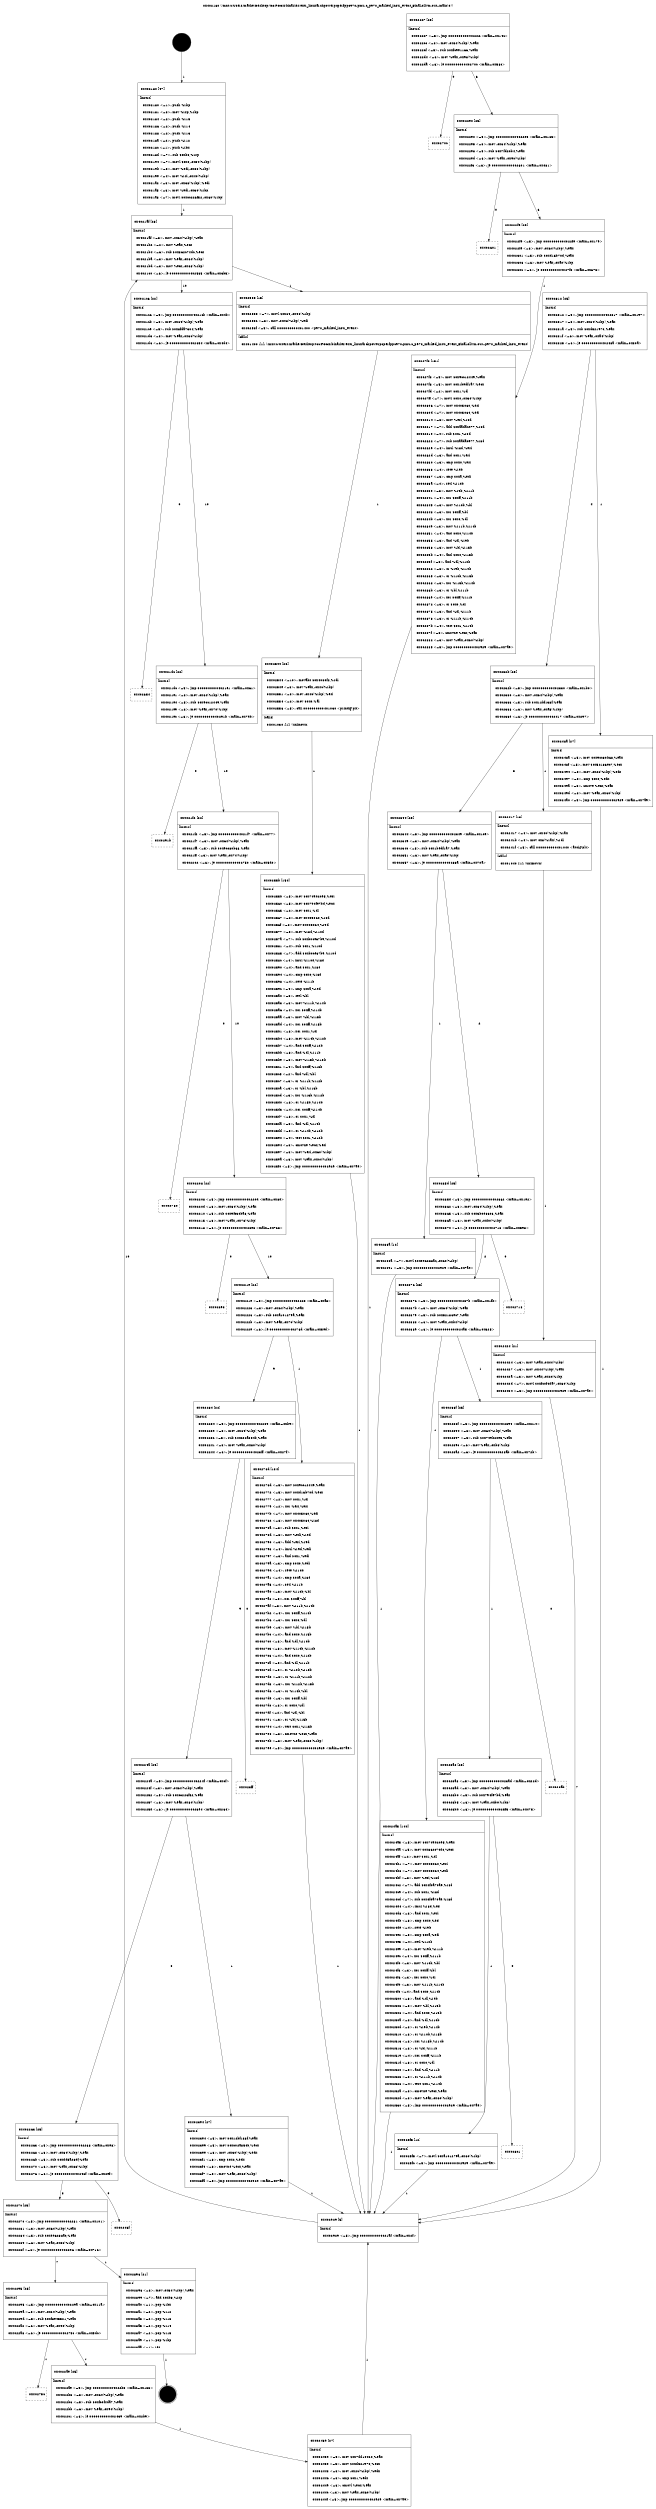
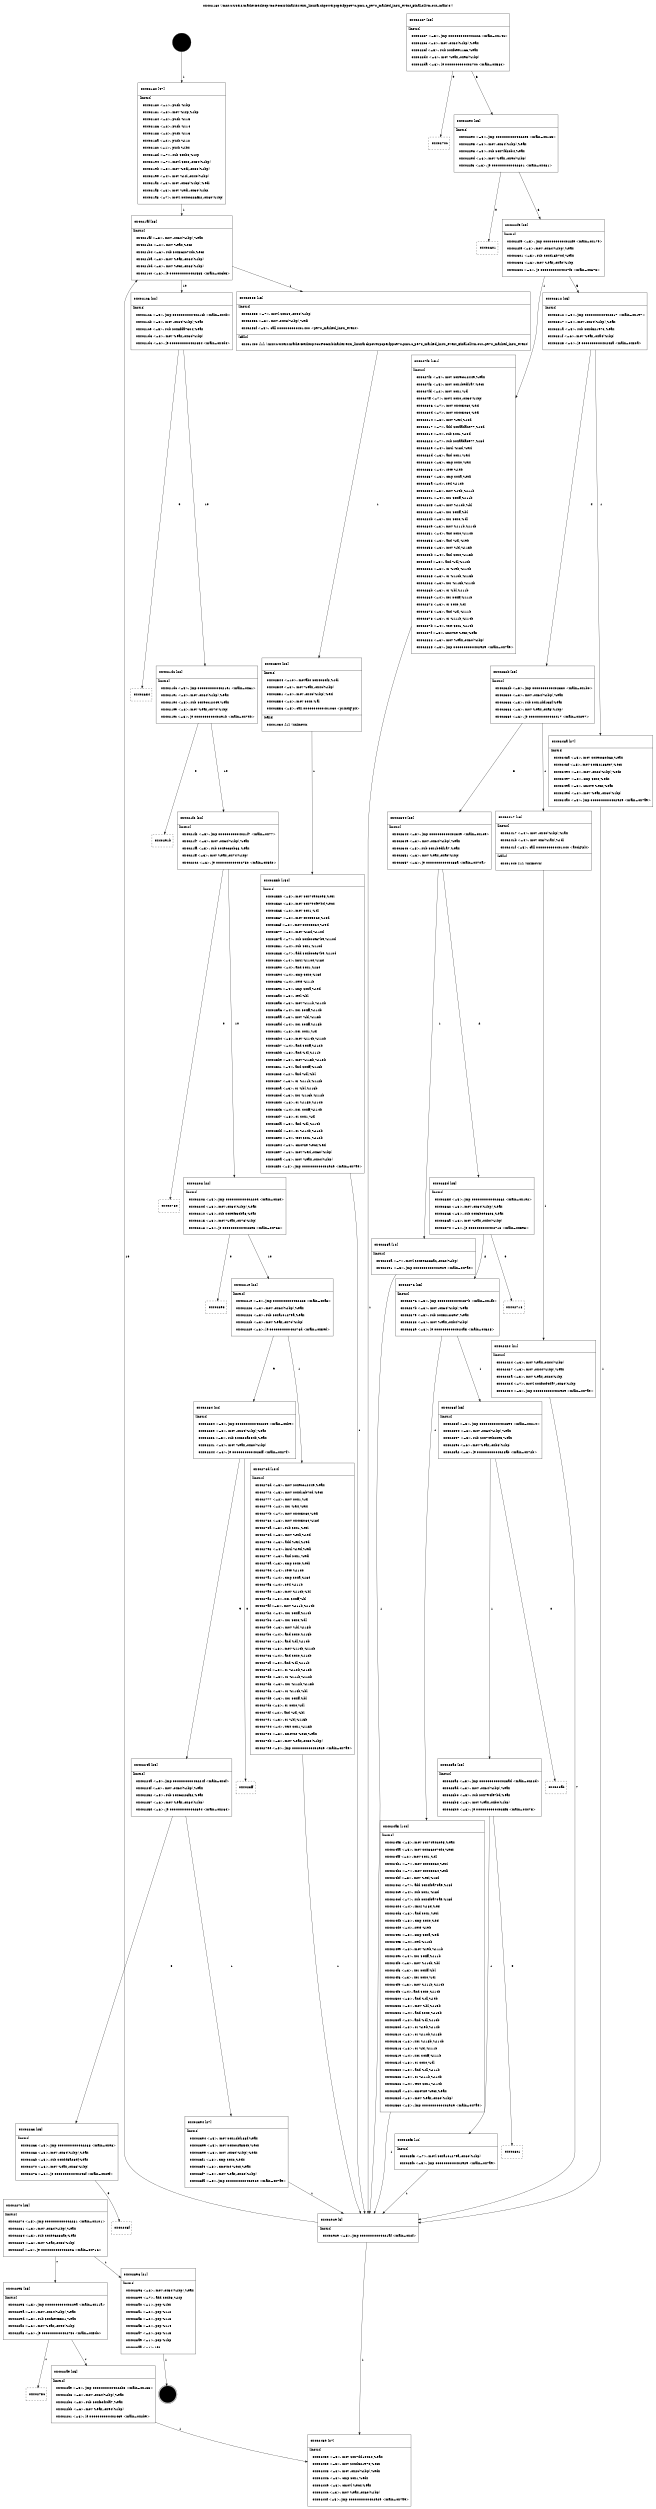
edge "0x4022f9 [25]" -> "0x402312 [25]": added, label "5"
edge "0x402263 [25]" -> "0x40227c [25]": removed, label "8"
edge "0x402439 [27]" -> "0x402929 [5]": reversed
